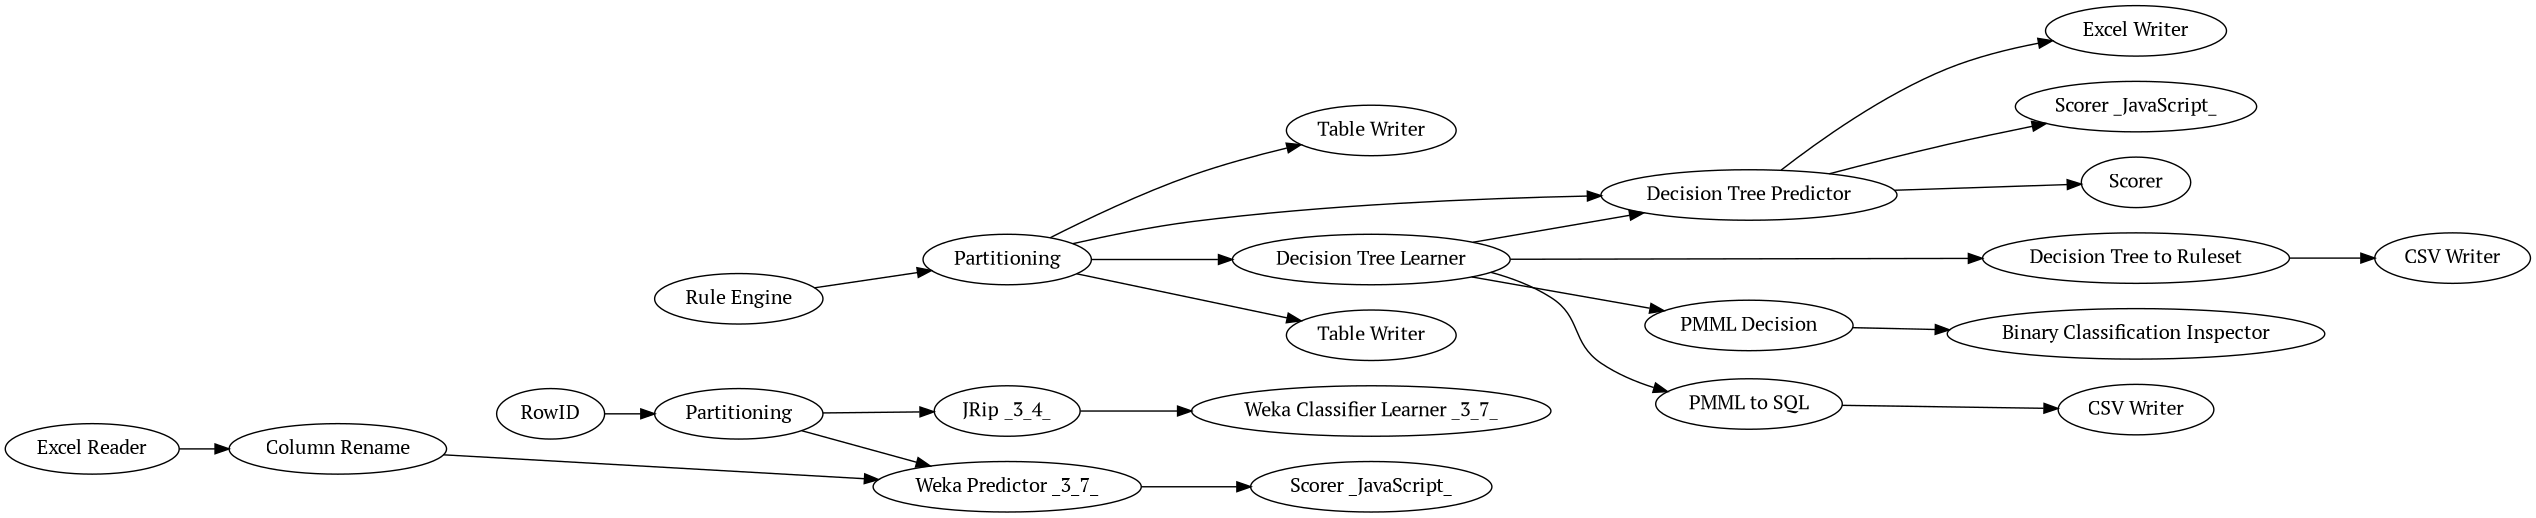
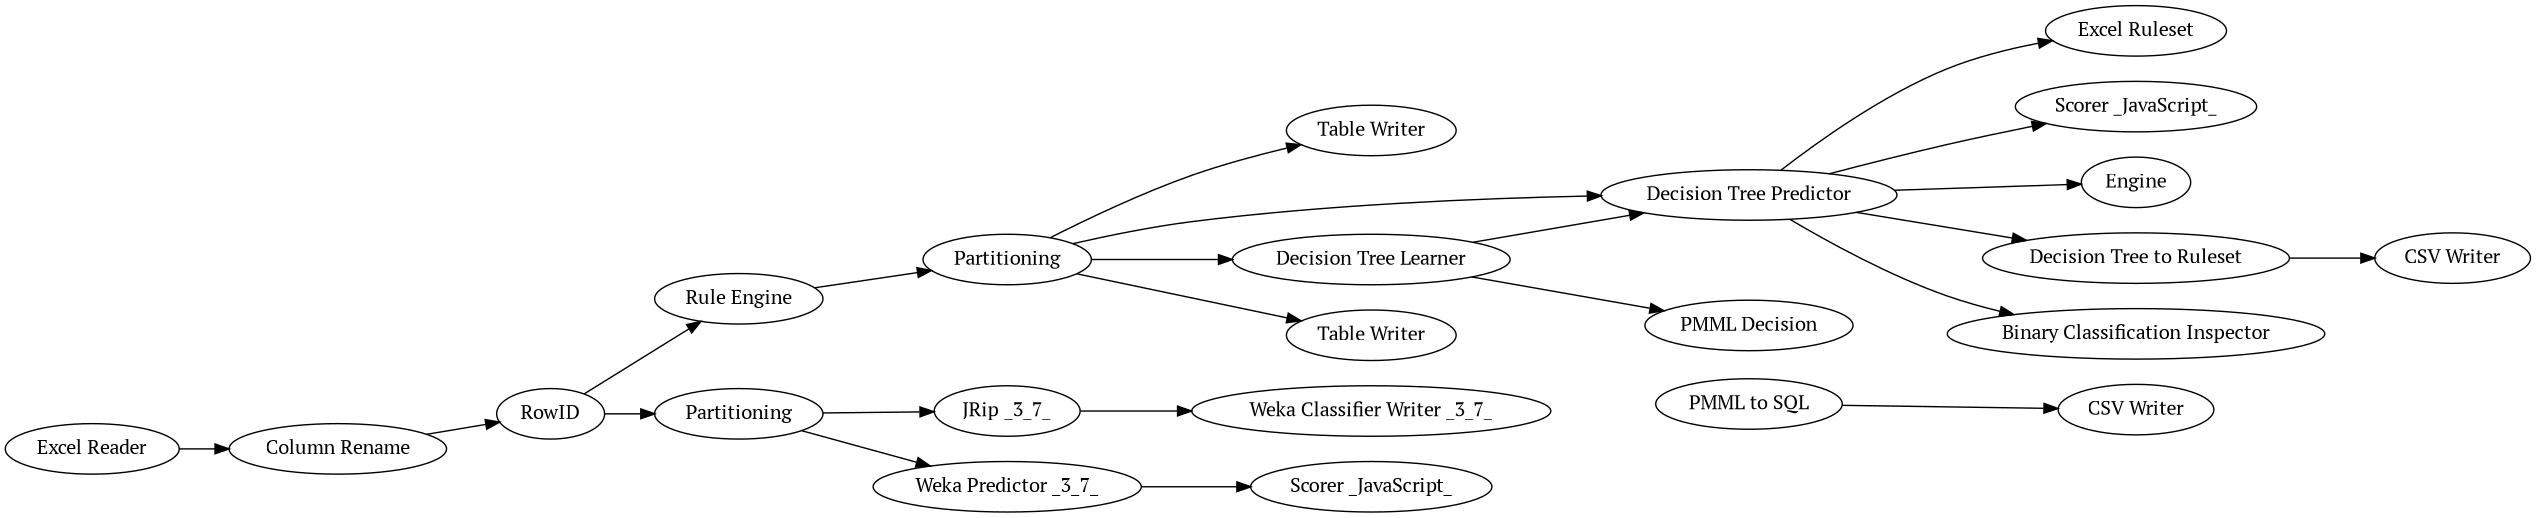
node "Excel Writer": label "Excel Writer" -> "Excel Ruleset"
node "Scorer": label "Scorer" -> "Engine"
edge "Decision Tree Learner" -> "Decision Tree to Ruleset": now "Decision Tree Predictor" -> "Decision Tree to Ruleset"
edge "Decision Tree Learner" -> "PMML to SQL": removed
edge "PMML Decision" -> "Binary Classification Inspector": now "Decision Tree Predictor" -> "Binary Classification Inspector"
edge "RowID" -> "Rule Engine": added
node "JRip _3_4_": label "JRip _3_4_" -> "JRip _3_7_"
node "Weka Classifier Learner _3_7_": label "Weka Classifier Learner _3_7_" -> "Weka Classifier Writer _3_7_"
edge "Column Rename" -> "Weka Predictor _3_7_": now "Column Rename" -> "RowID"
